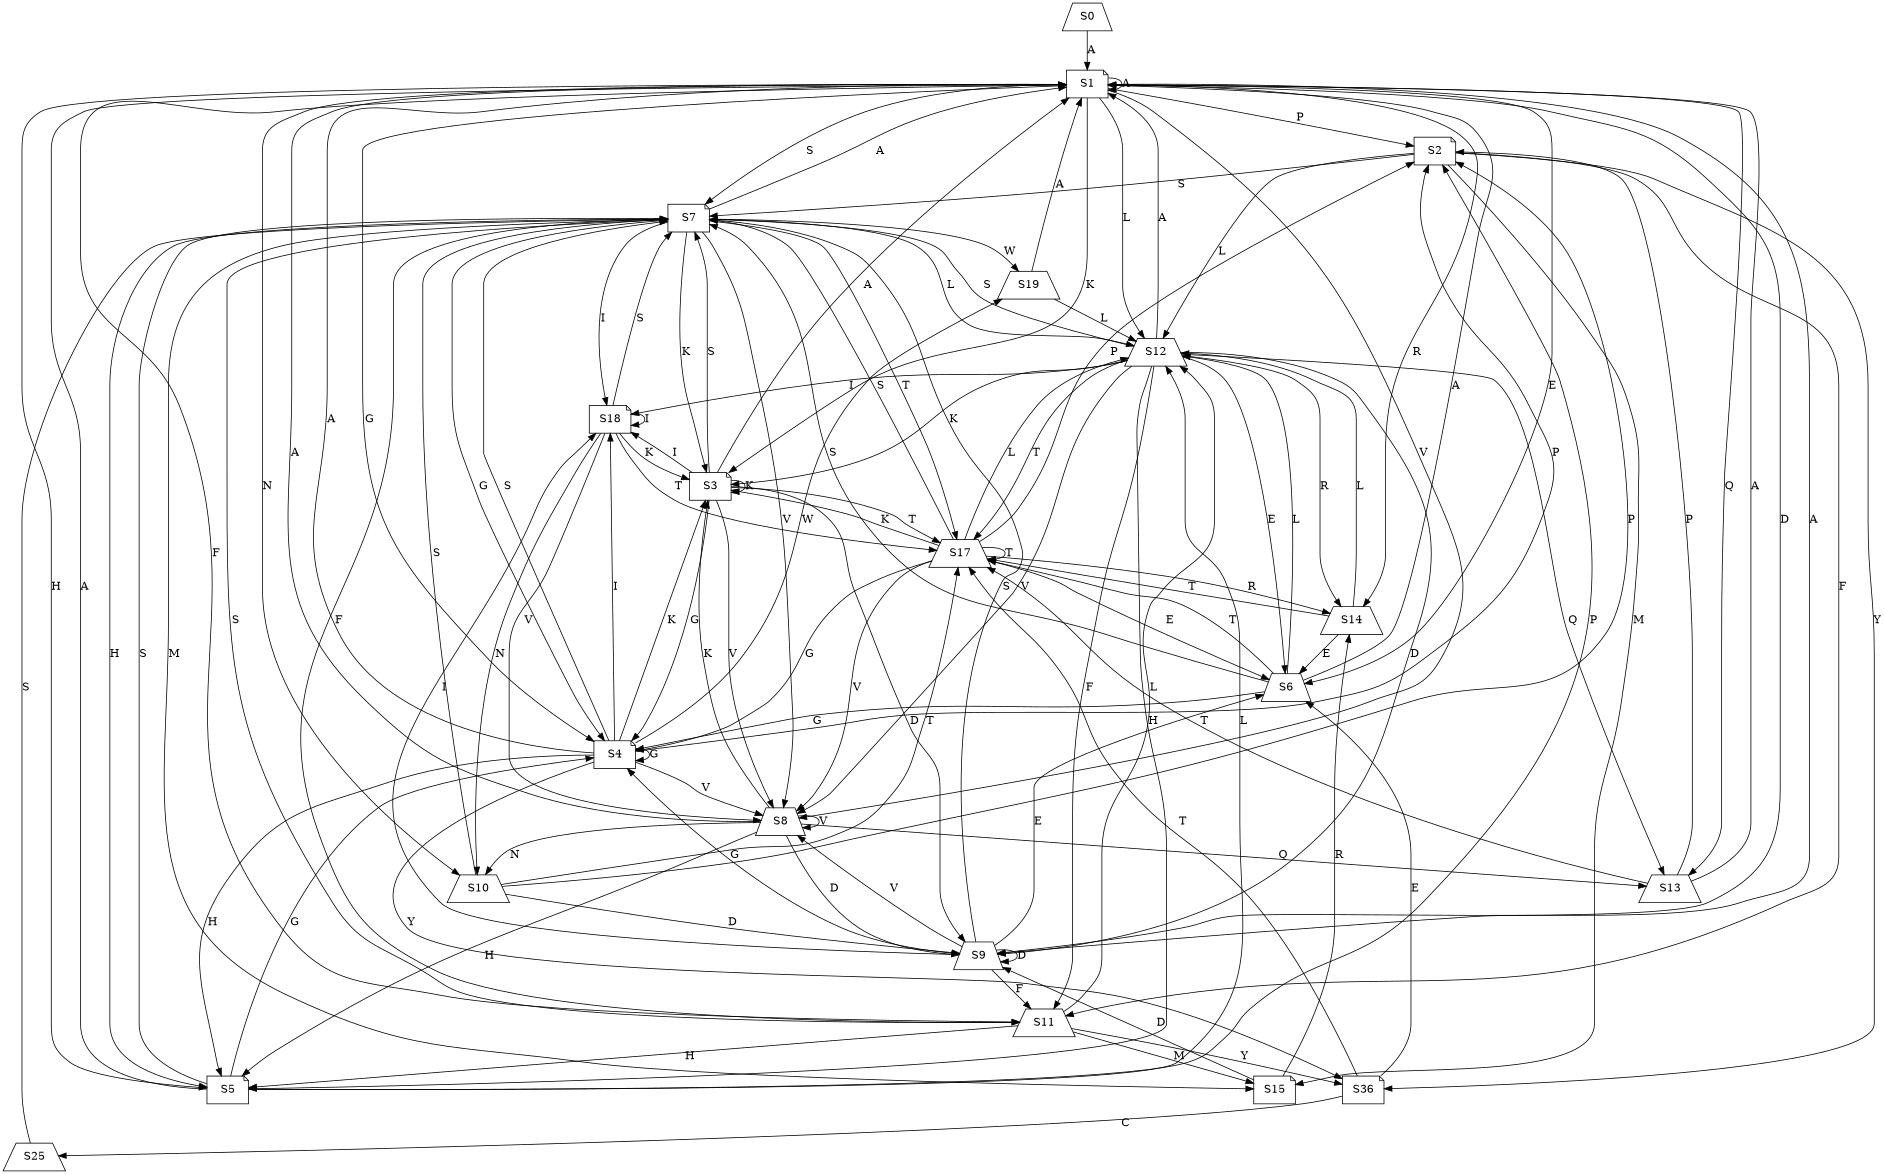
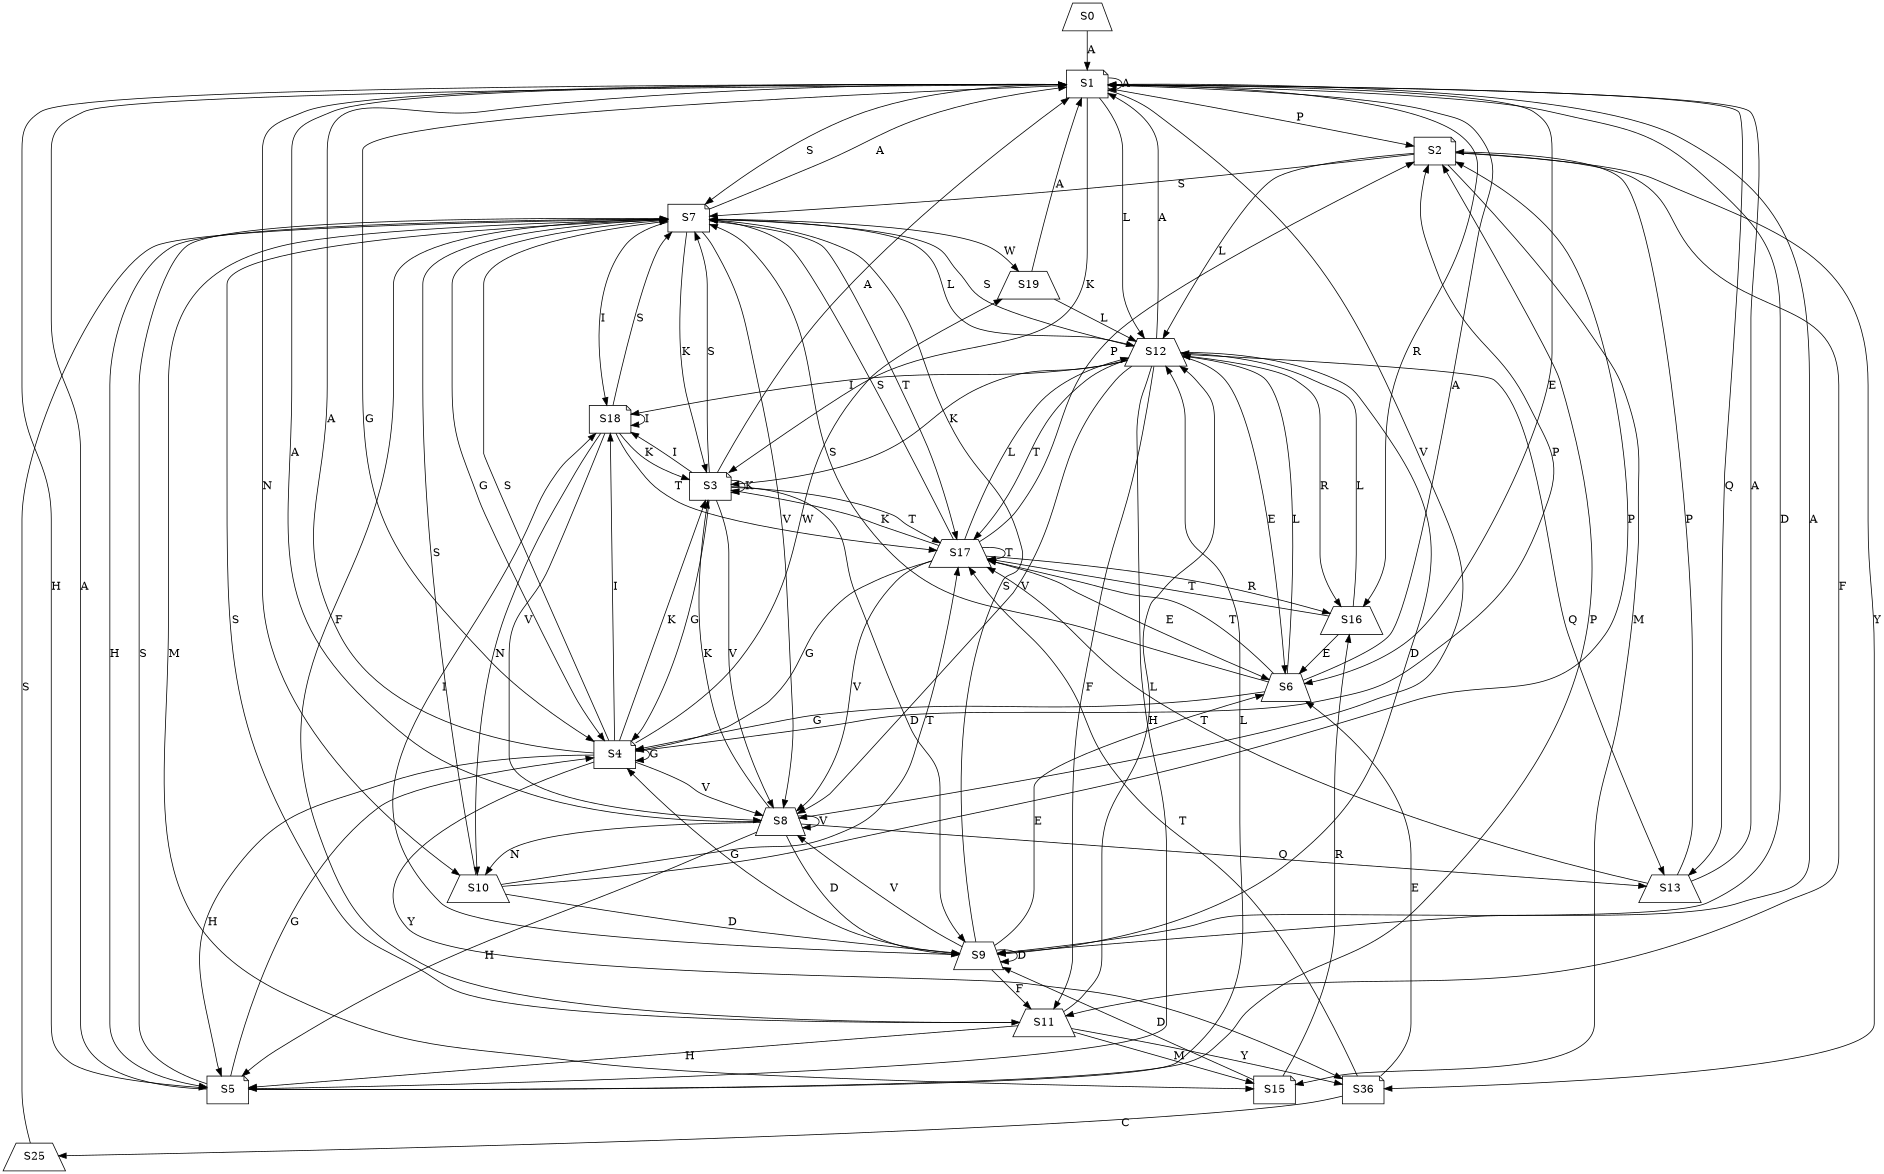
edge "S1" -> "S11": removed, label "F"
node "S14": label "S14" -> "S16"
